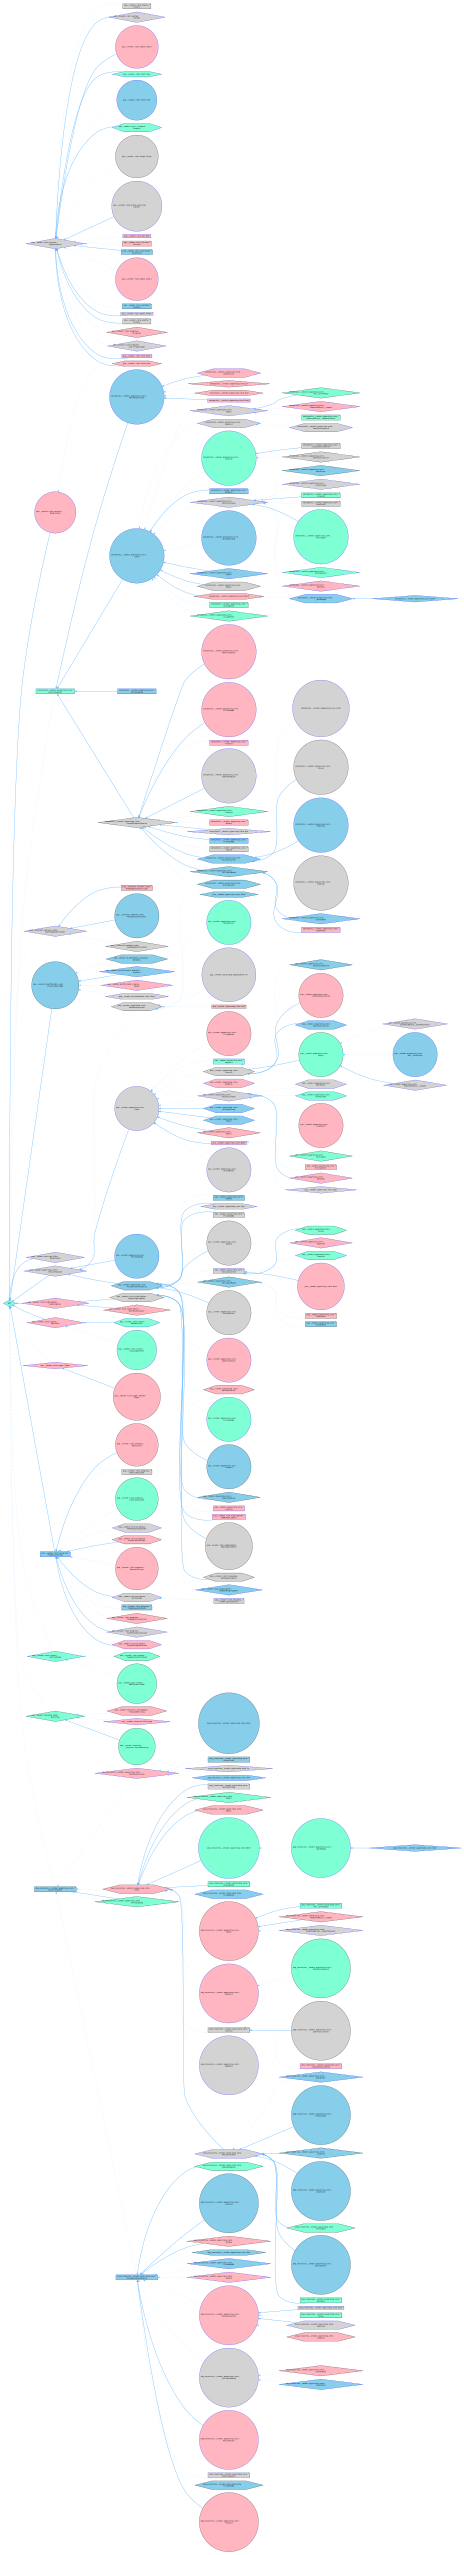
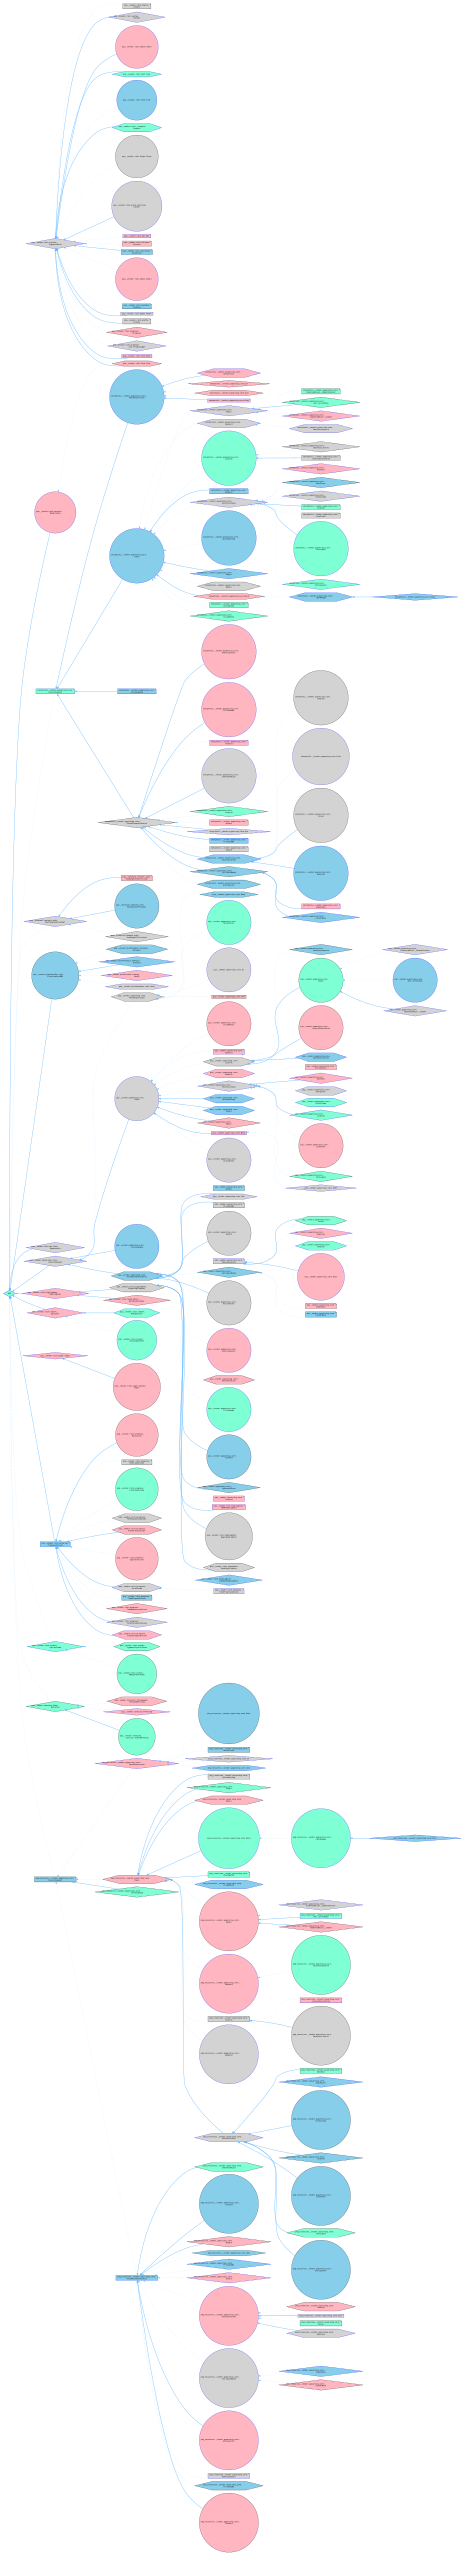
edge "setuptools._vendor.pyparsing.core. White" -> "setuptools._vendor.pyparsing.core. Token": style bold -> dotted
node "pip._vendor.pyparsing.highlighter.Or": label "pip._vendor.pyparsing.highlighter.Or" -> "pip._vendor.pyparsing.core.Or"
node "pip._vendor.pyparsing.core. Keyword": fillcolor aquamarine -> lightpink
node "pip._vendor.pyparsing.core. LineEnd": added
node "pip._vendor.rich.progress. MofNCompleteColumn": color blue -> black
